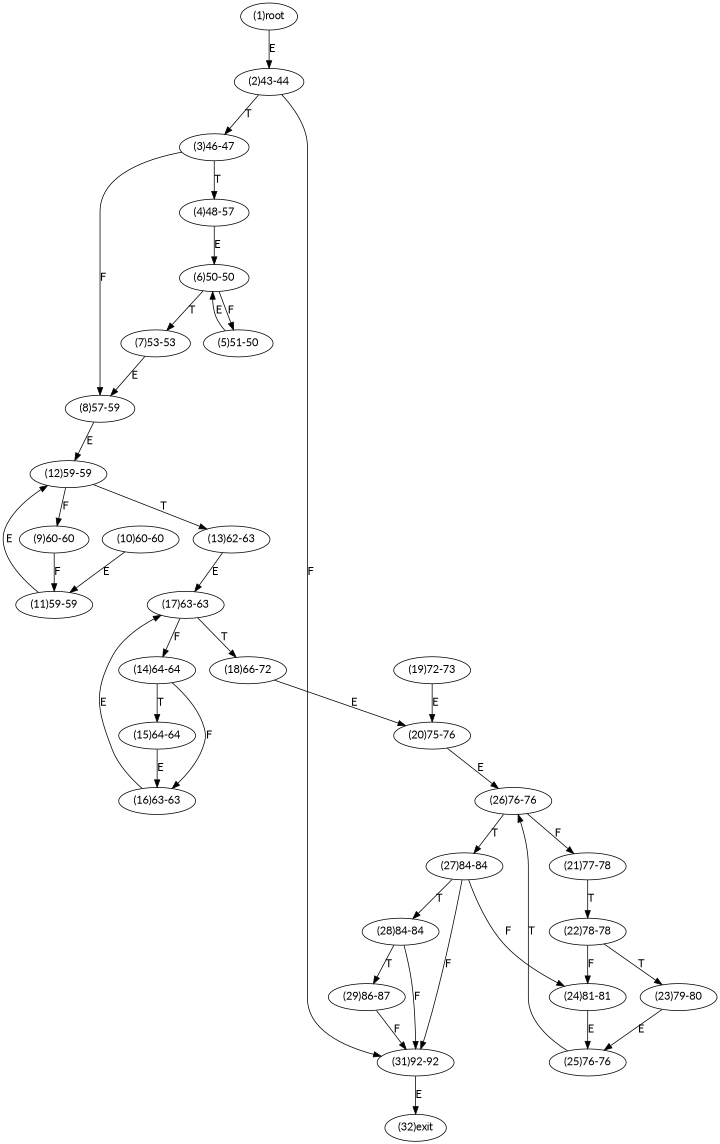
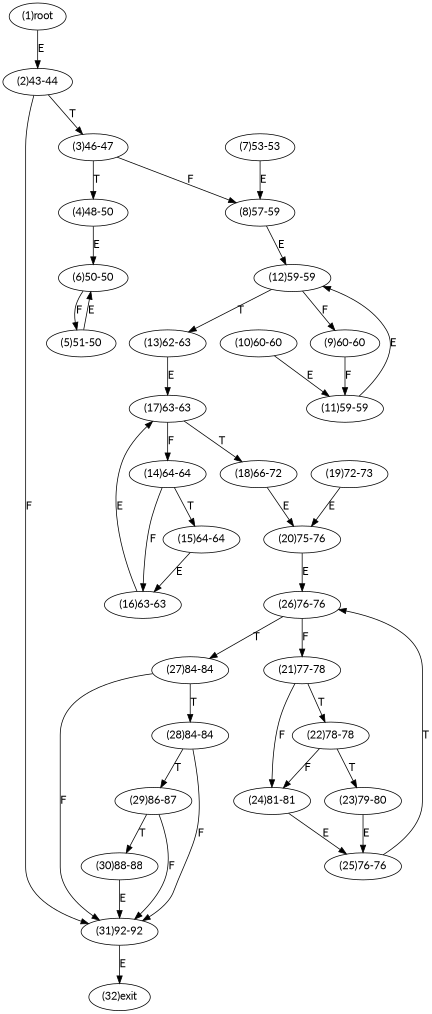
node "(4)48-57": label "(4)48-57" -> "(4)48-50"
edge "(6)50-50" -> "(7)53-53": removed, label "T"
node "(30)88-88": added
edge "(27)84-84" -> "(24)81-81": now "(21)77-78" -> "(24)81-81"
